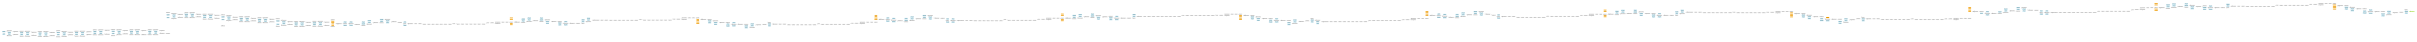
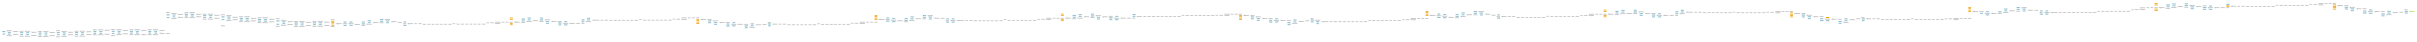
node "netE.10.3.bias (2)": fillcolor lightblue -> orange
